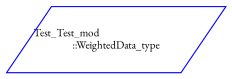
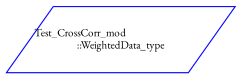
node "Test_Test_mod ::WeightedData_type": label "Test_Test_mod ::WeightedData_type" -> "Test_CrossCorr_mod ::WeightedData_type"
